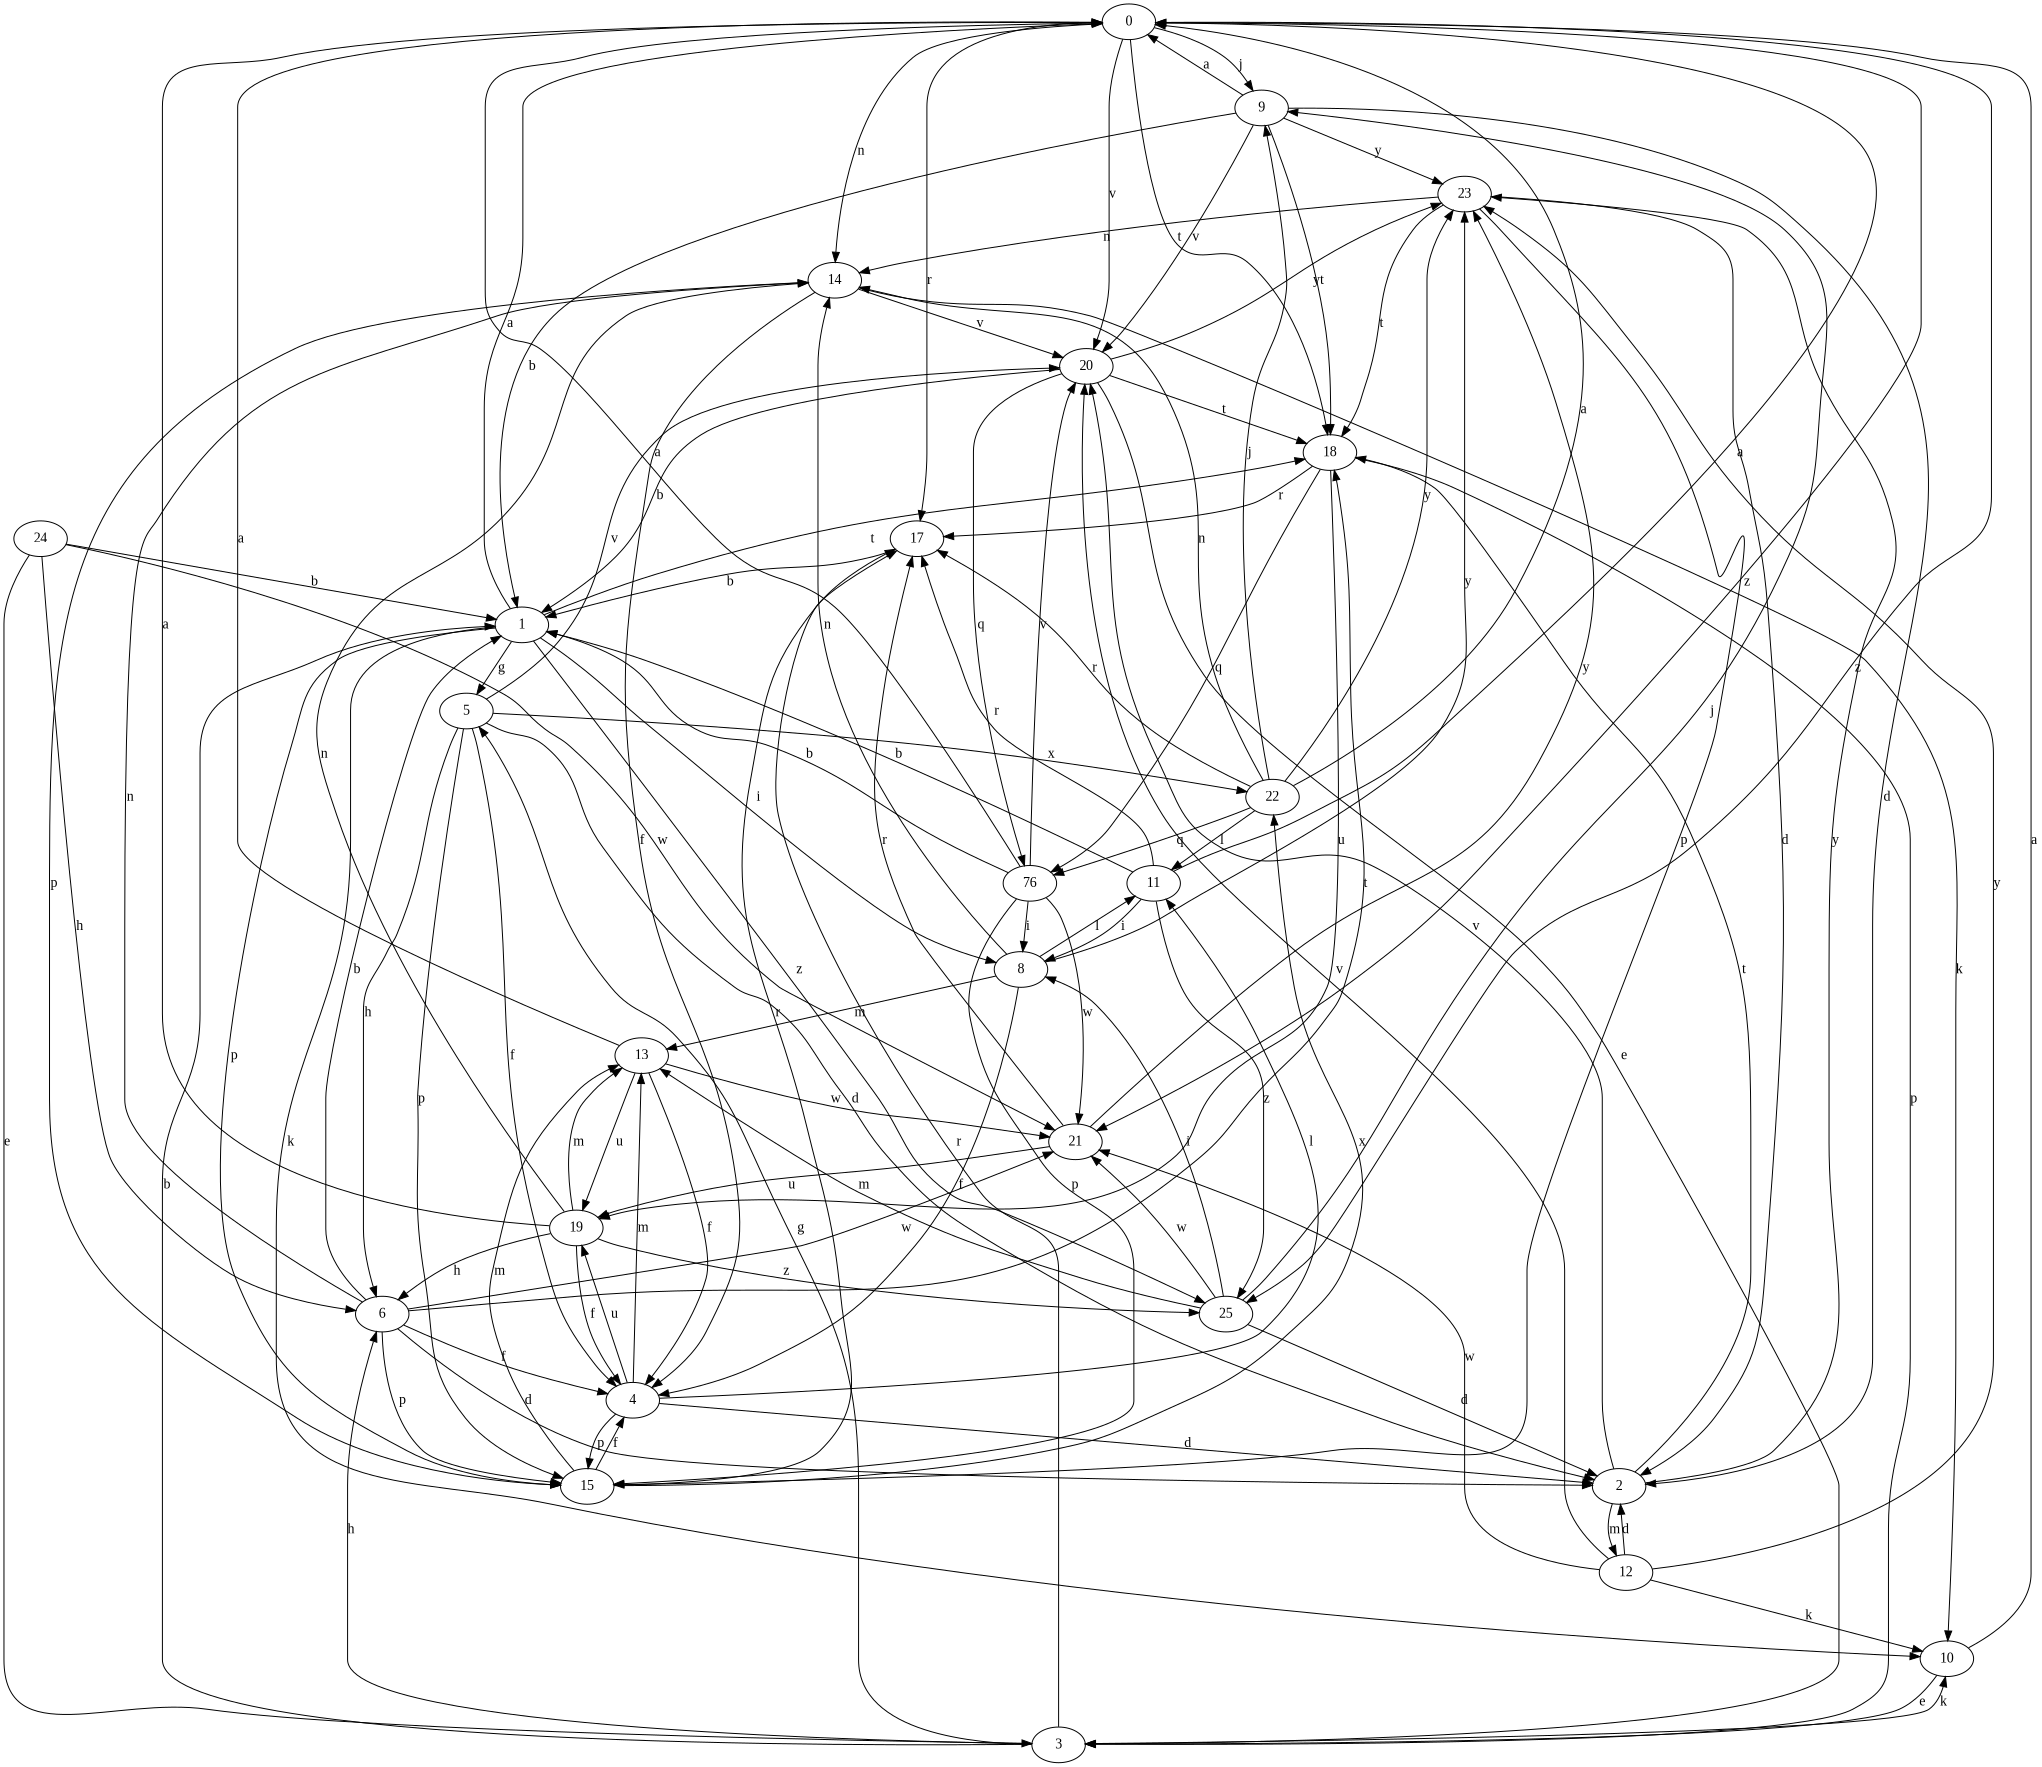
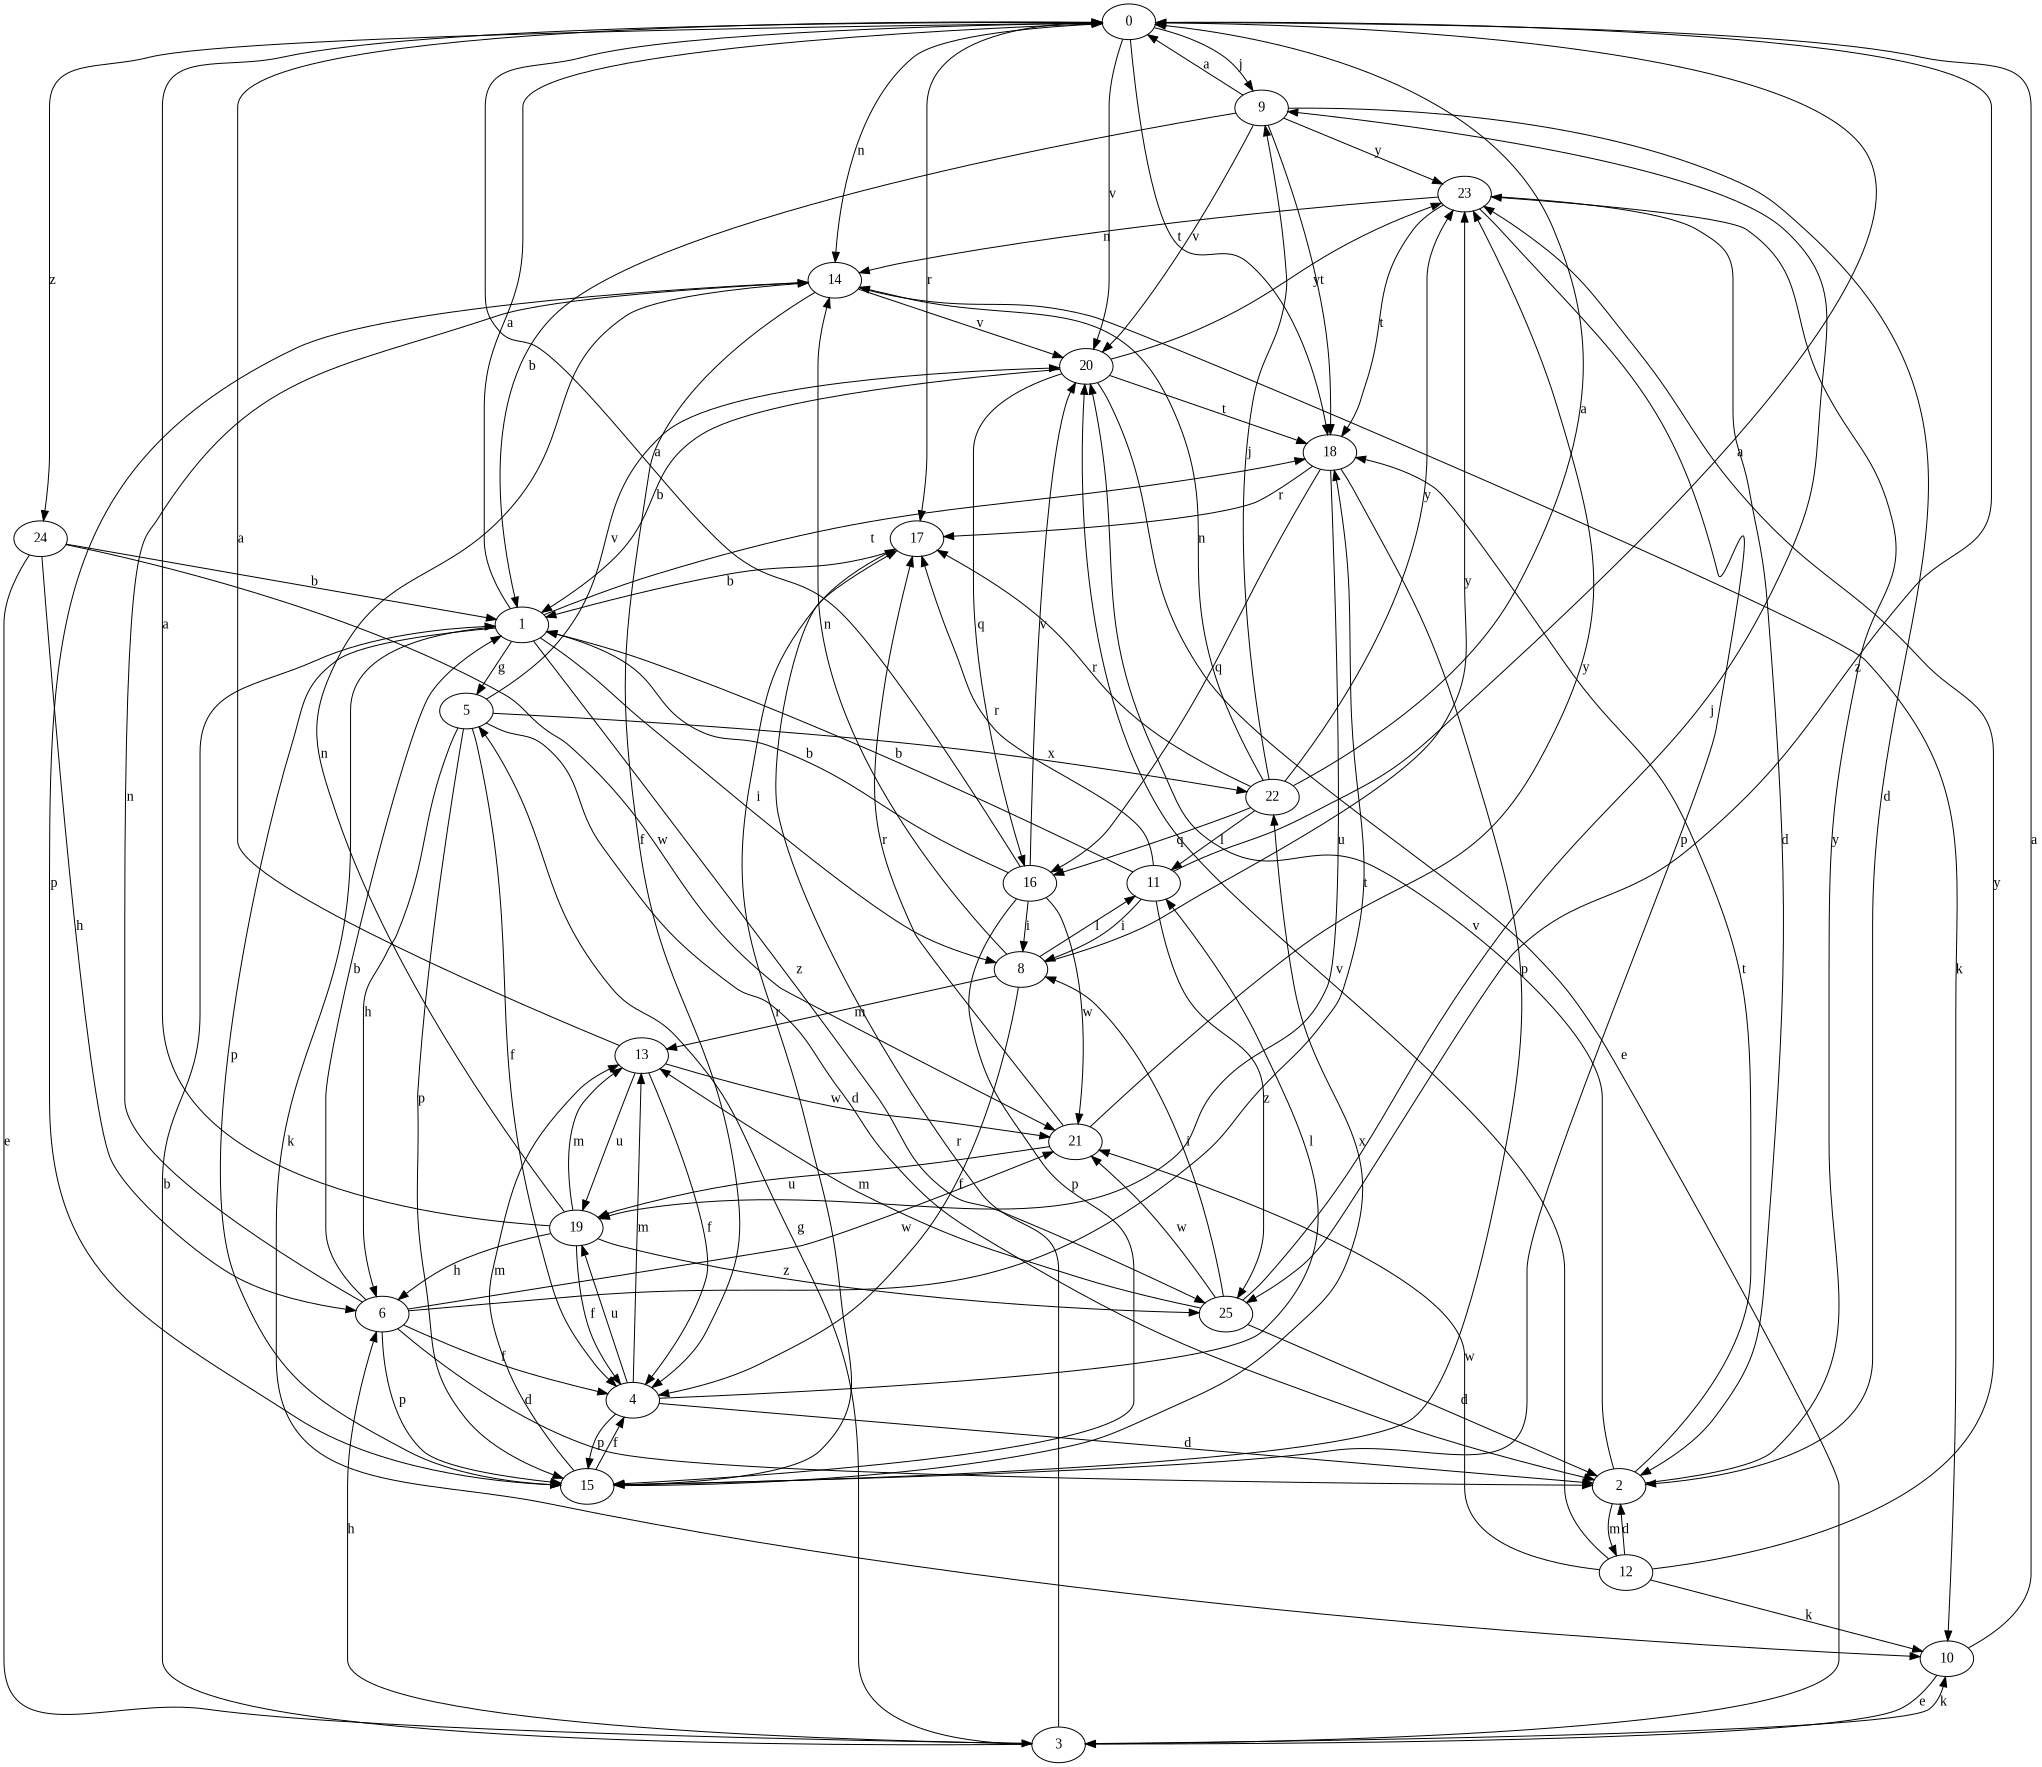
edge "0" -> "21": now "0" -> "24"
node "76": label "76" -> "16"
edge "18" -> "3": now "18" -> "15"
